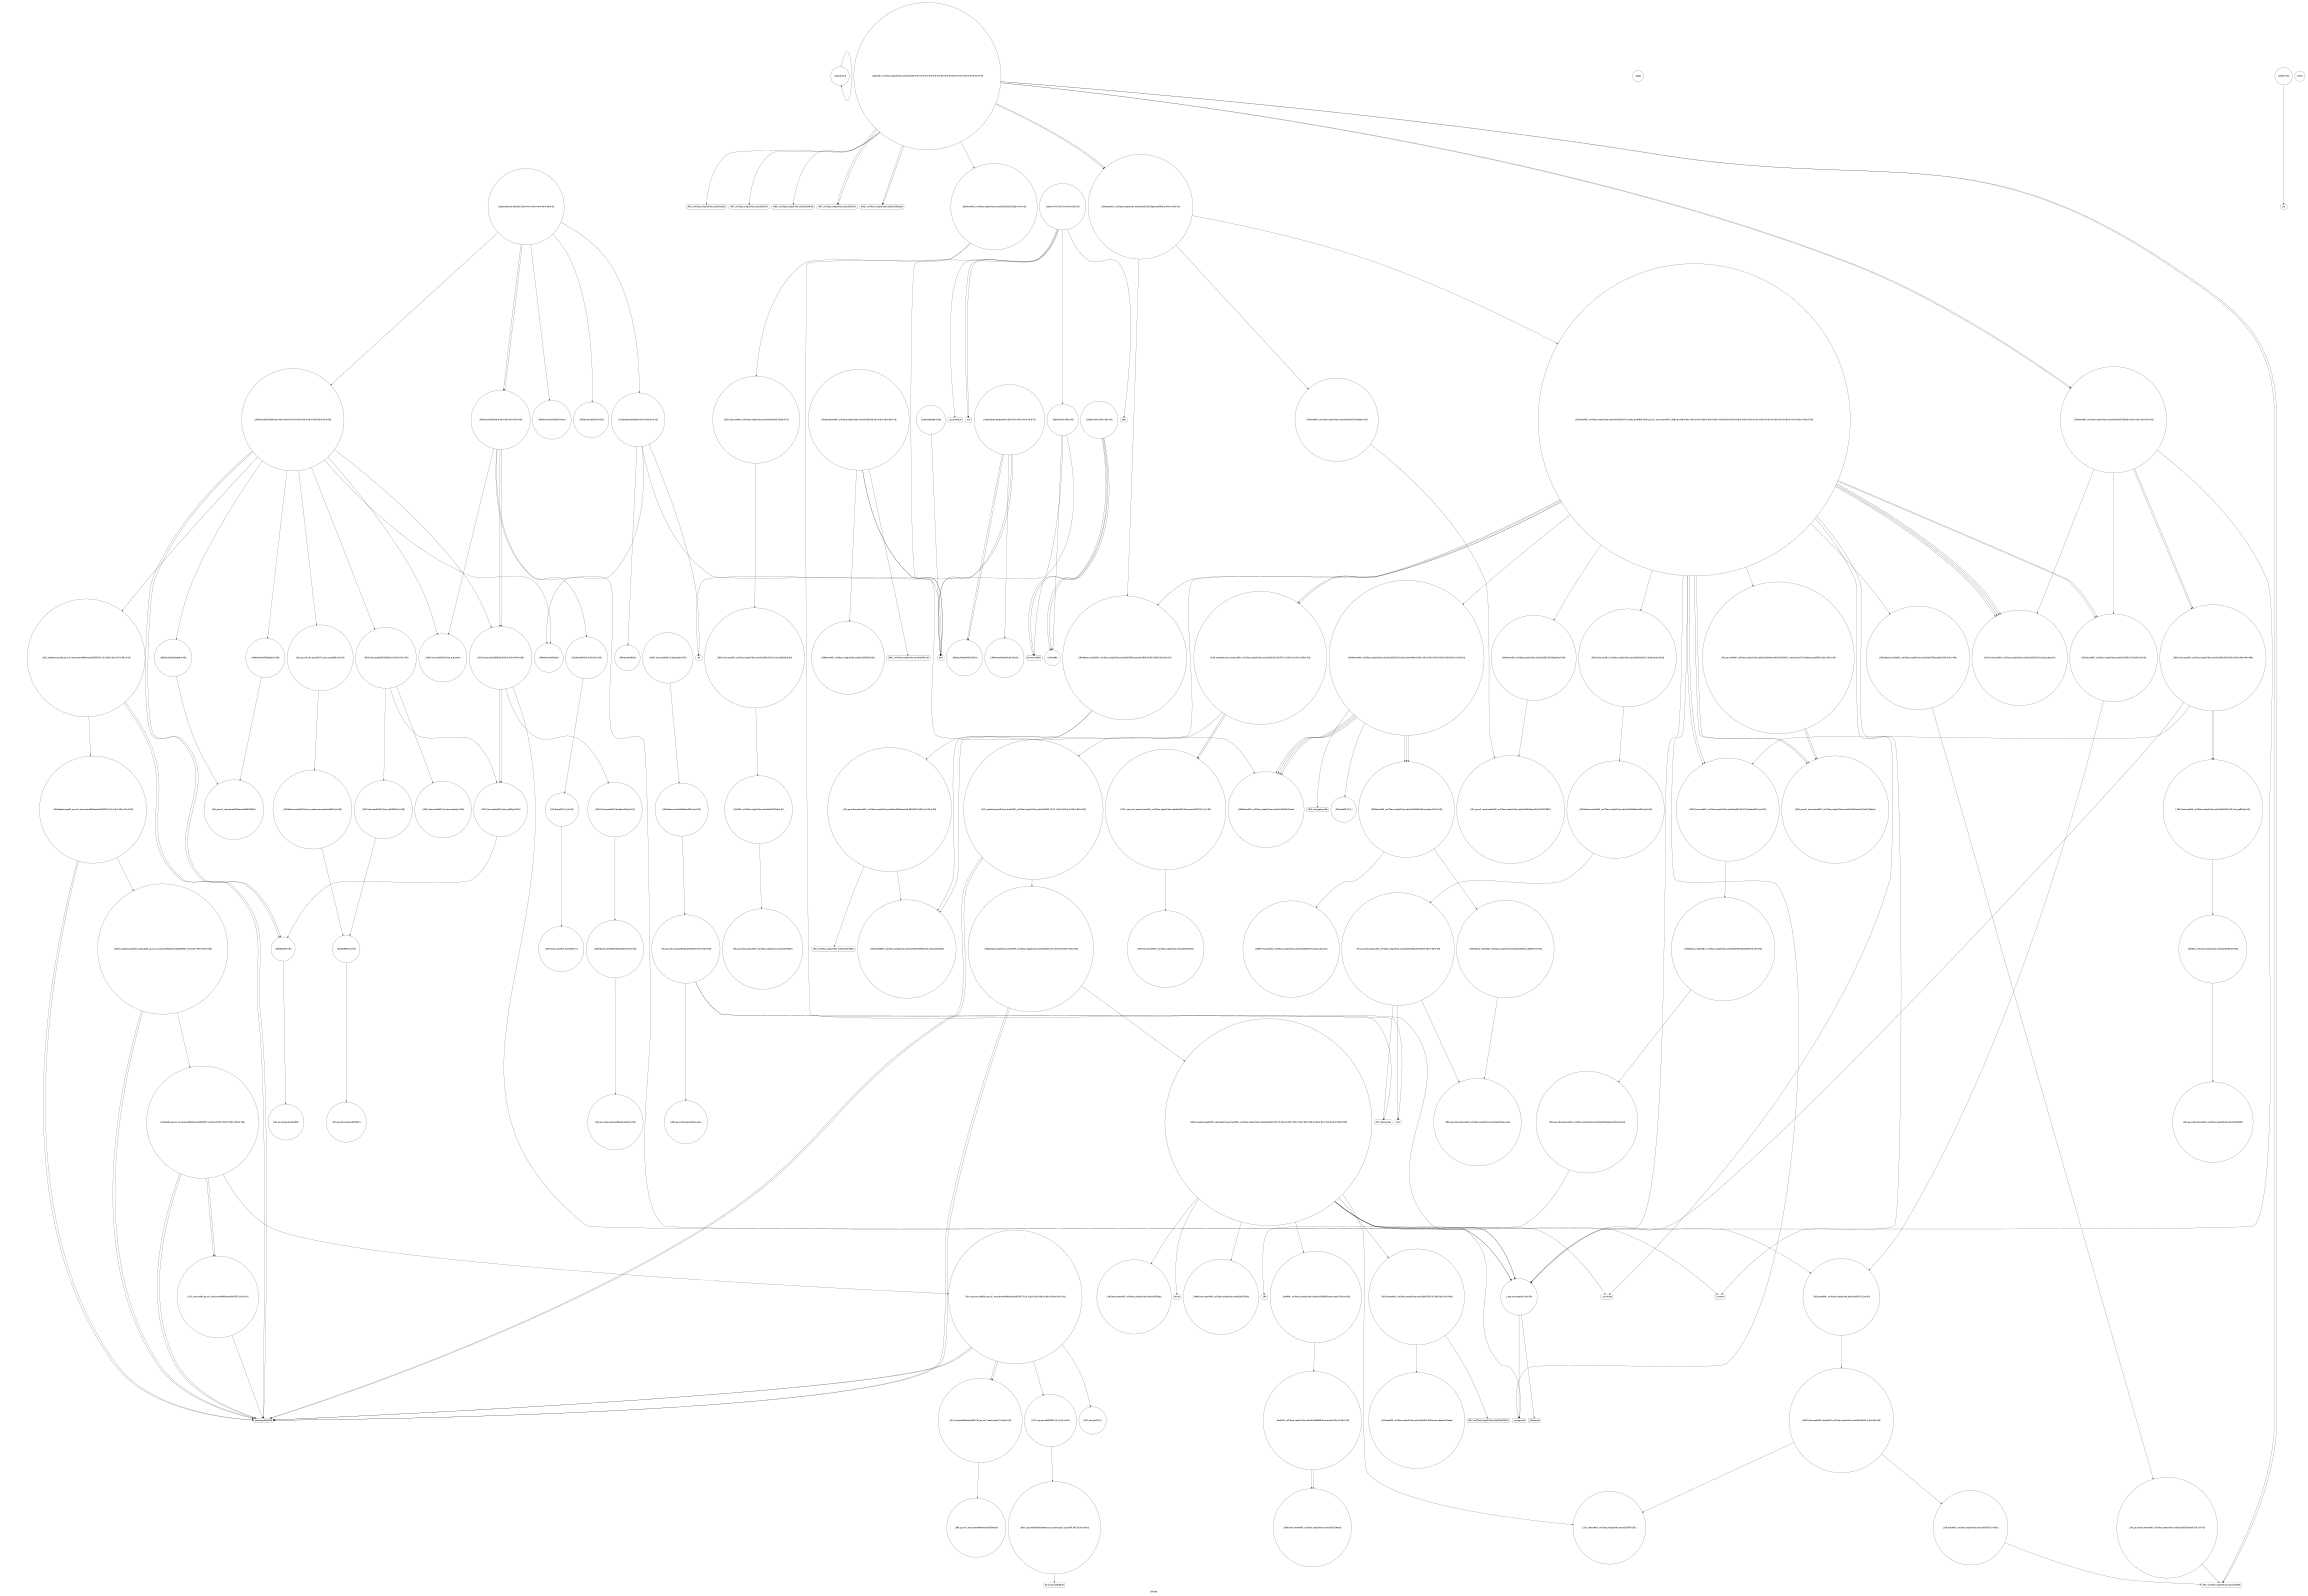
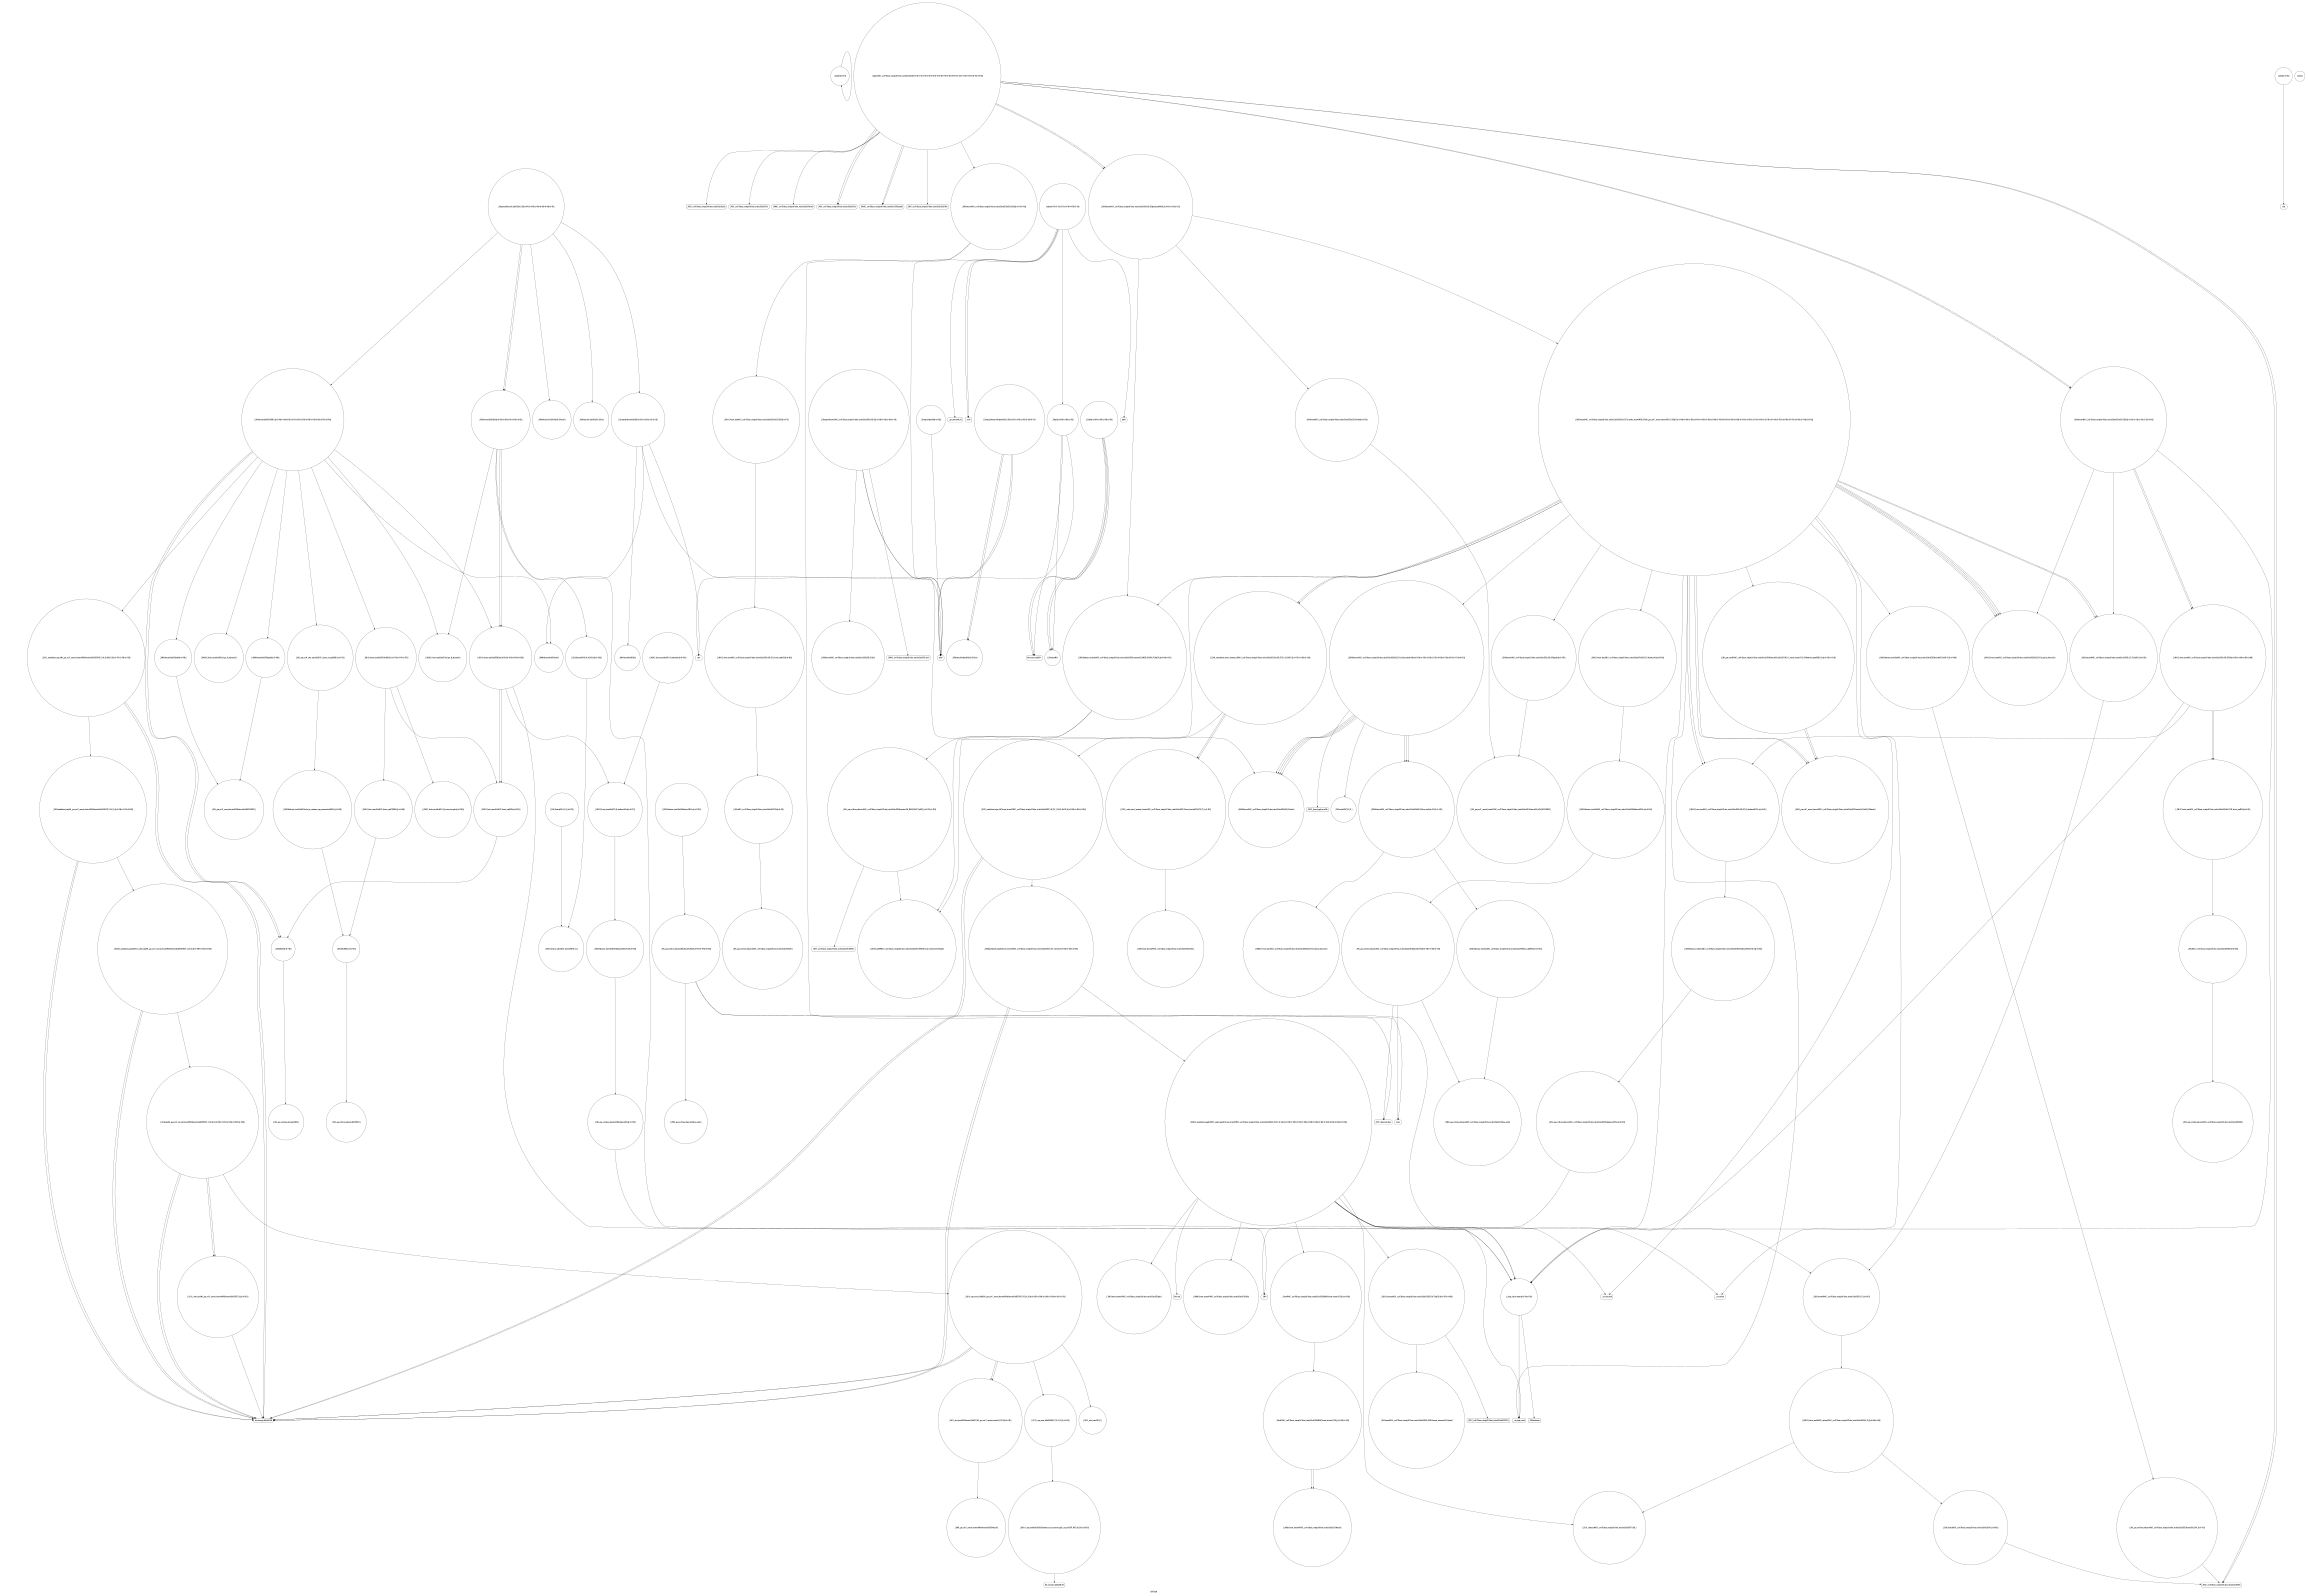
node "{_Z3chgc}": removed
node "_ZNSt7__cxx1112basic_stringIcSt11char_traitsIcESaIcEEaSEPKc": added
node "{_ZNKSt12_Vector_baseIiSaIiEE19_M_get_Tp_allocatorEv}": added
node "{_ZNKSt6vectorISt4pairIiiESaIS1_EE4sizeEv}": removed
edge "{_ZNSt12_Vector_baseIiSaIiEE11_M_allocateEm|{<s0>191}}" -> "{_ZNSt16allocator_traitsISaIiEE8allocateERS0_m|{<s0>192}}": now "{_ZNSt12_Vector_baseIiSaIiEE11_M_allocateEm|{<s0>191}}" -> "{_ZNSt12_Vector_baseIiSaIiEE13_M_deallocateEPim|{<s0>217}}"
edge "{_ZSt8_DestroyIPiiEvT_S1_RSaIT0_E|{<s0>220}}" -> "{_ZSt8_DestroyIPiEvT_S1_|{<s0>221}}": now "{_ZSt8_DestroyIPiiEvT_S1_RSaIT0_E|{<s0>220}}" -> "{_ZNSt12_Destroy_auxILb1EE9__destroyIPiEEvT_S3_}"
edge "{_ZN9__gnu_cxx13new_allocatorIiE10deallocateEPim|{<s0>219}}" -> "_ZdlPv": added
